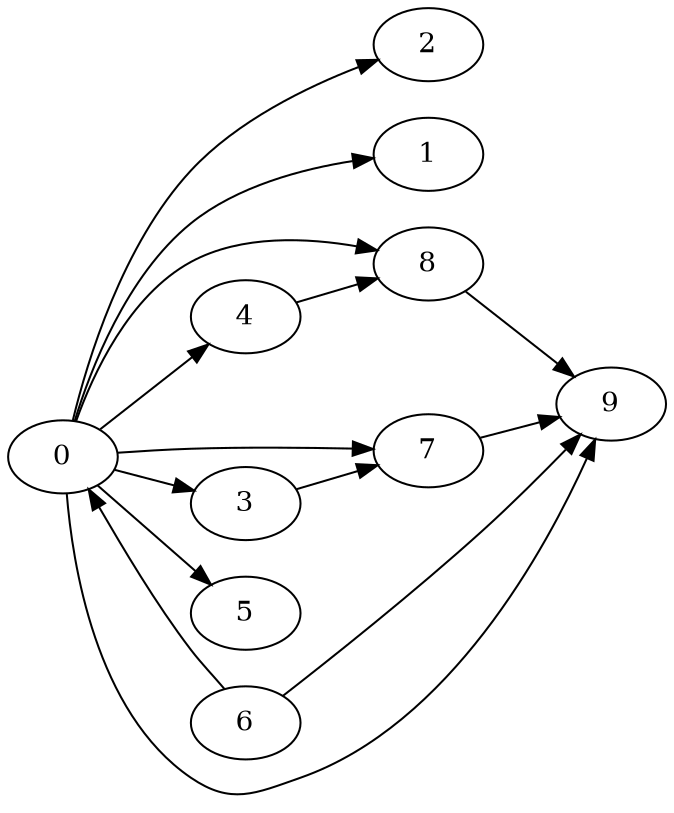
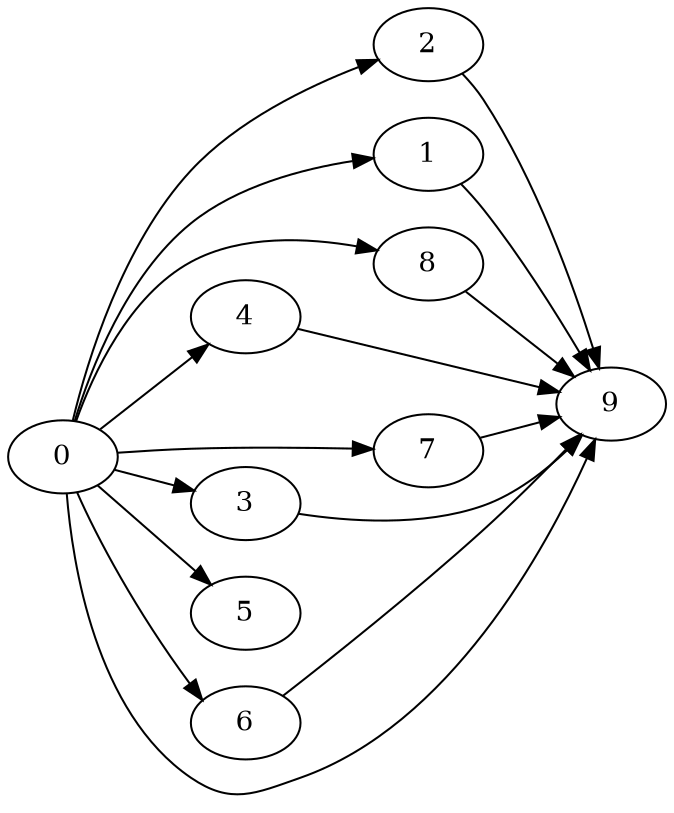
edge "2" -> "9": added
edge "1" -> "9": added
edge "4" -> "8": now "4" -> "9"
edge "3" -> "7": now "3" -> "9"
edge "6" -> "0": reversed
